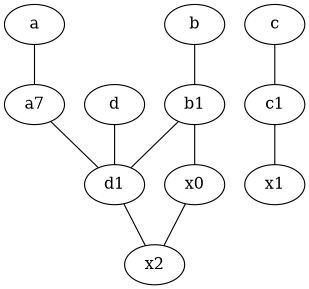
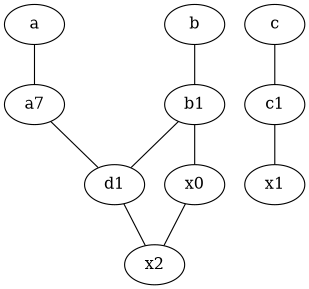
node "d": removed
